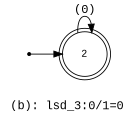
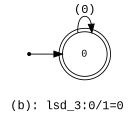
node "2": label "2" -> "0"
